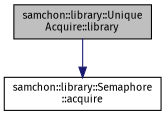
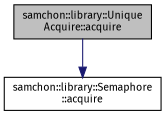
node "samchon::library::Unique Acquire::library": label "samchon::library::Unique Acquire::library" -> "samchon::library::Unique Acquire::acquire"
